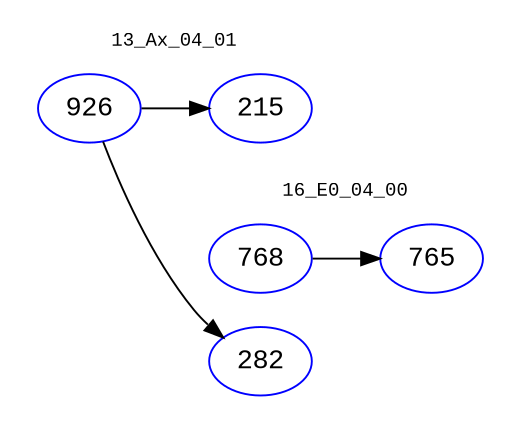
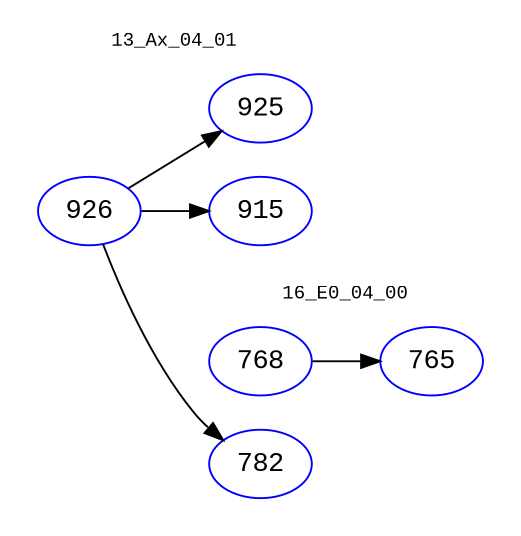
node "215": label "215" -> "915"
node "925": added
node "282": label "282" -> "782"
